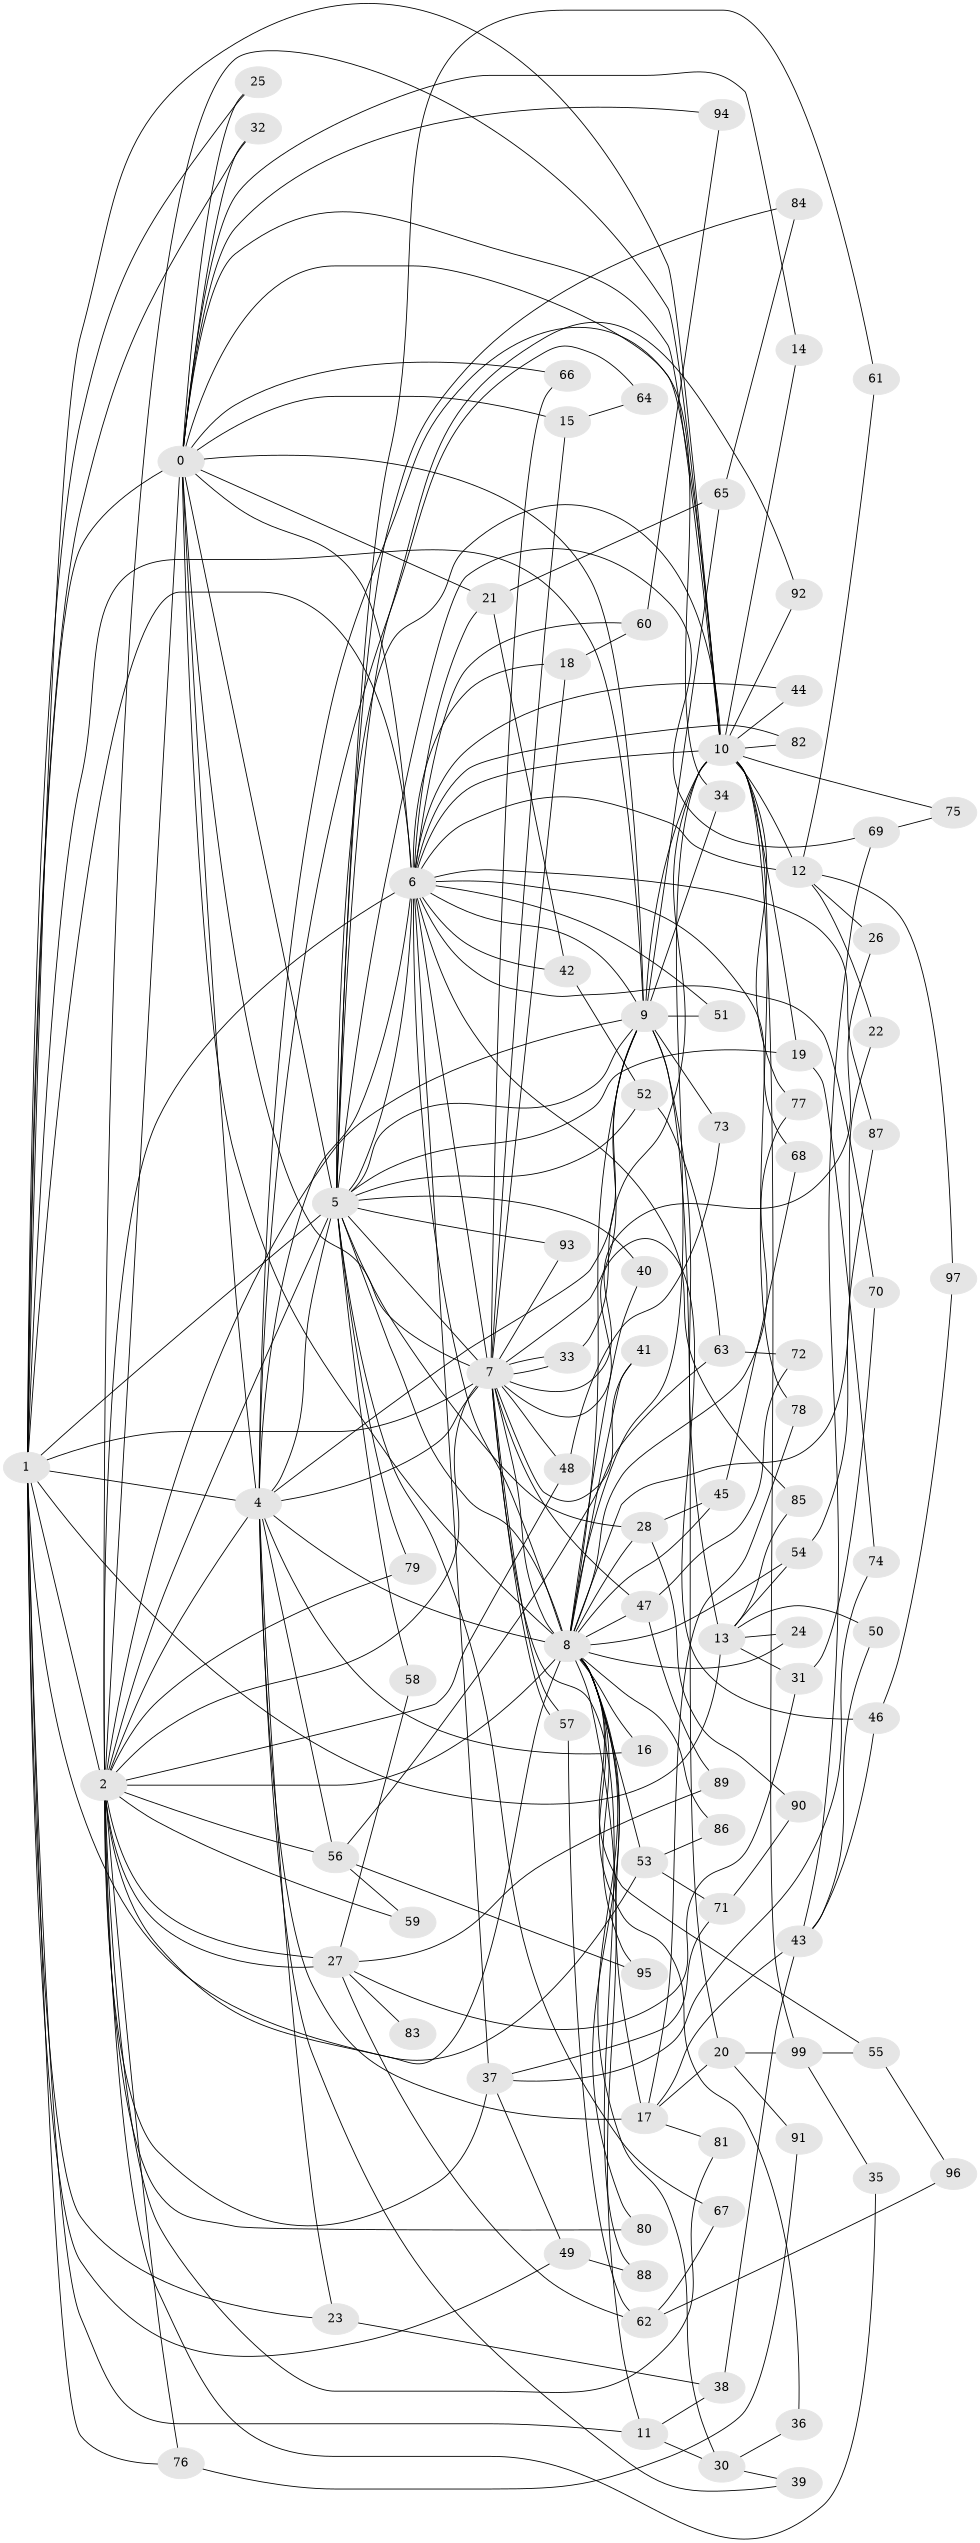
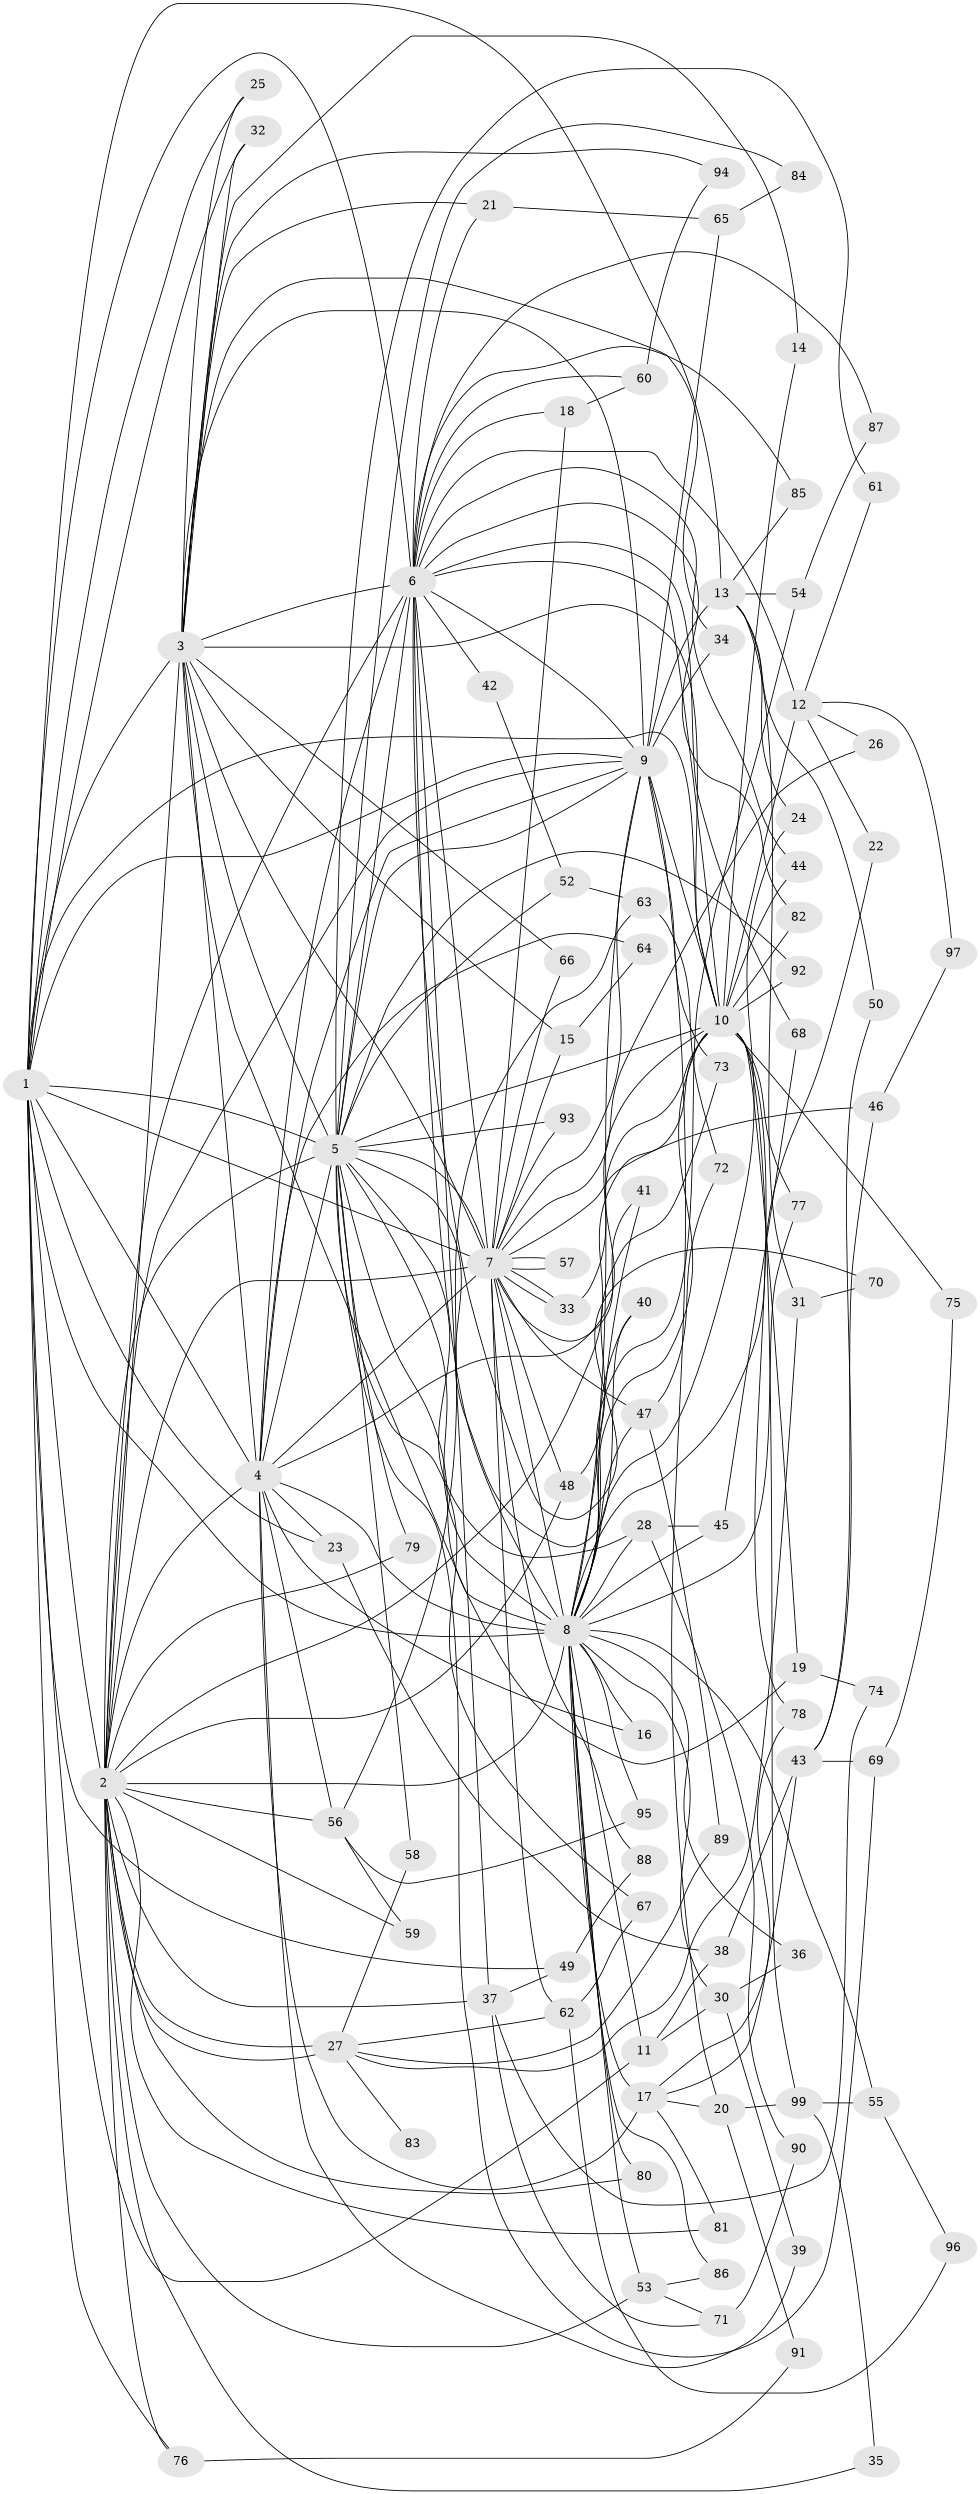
node "0": label "0" -> "3"
edge "21" -- "42": removed
node "51": removed
edge "57" -- "62": now "7" -- "62"
